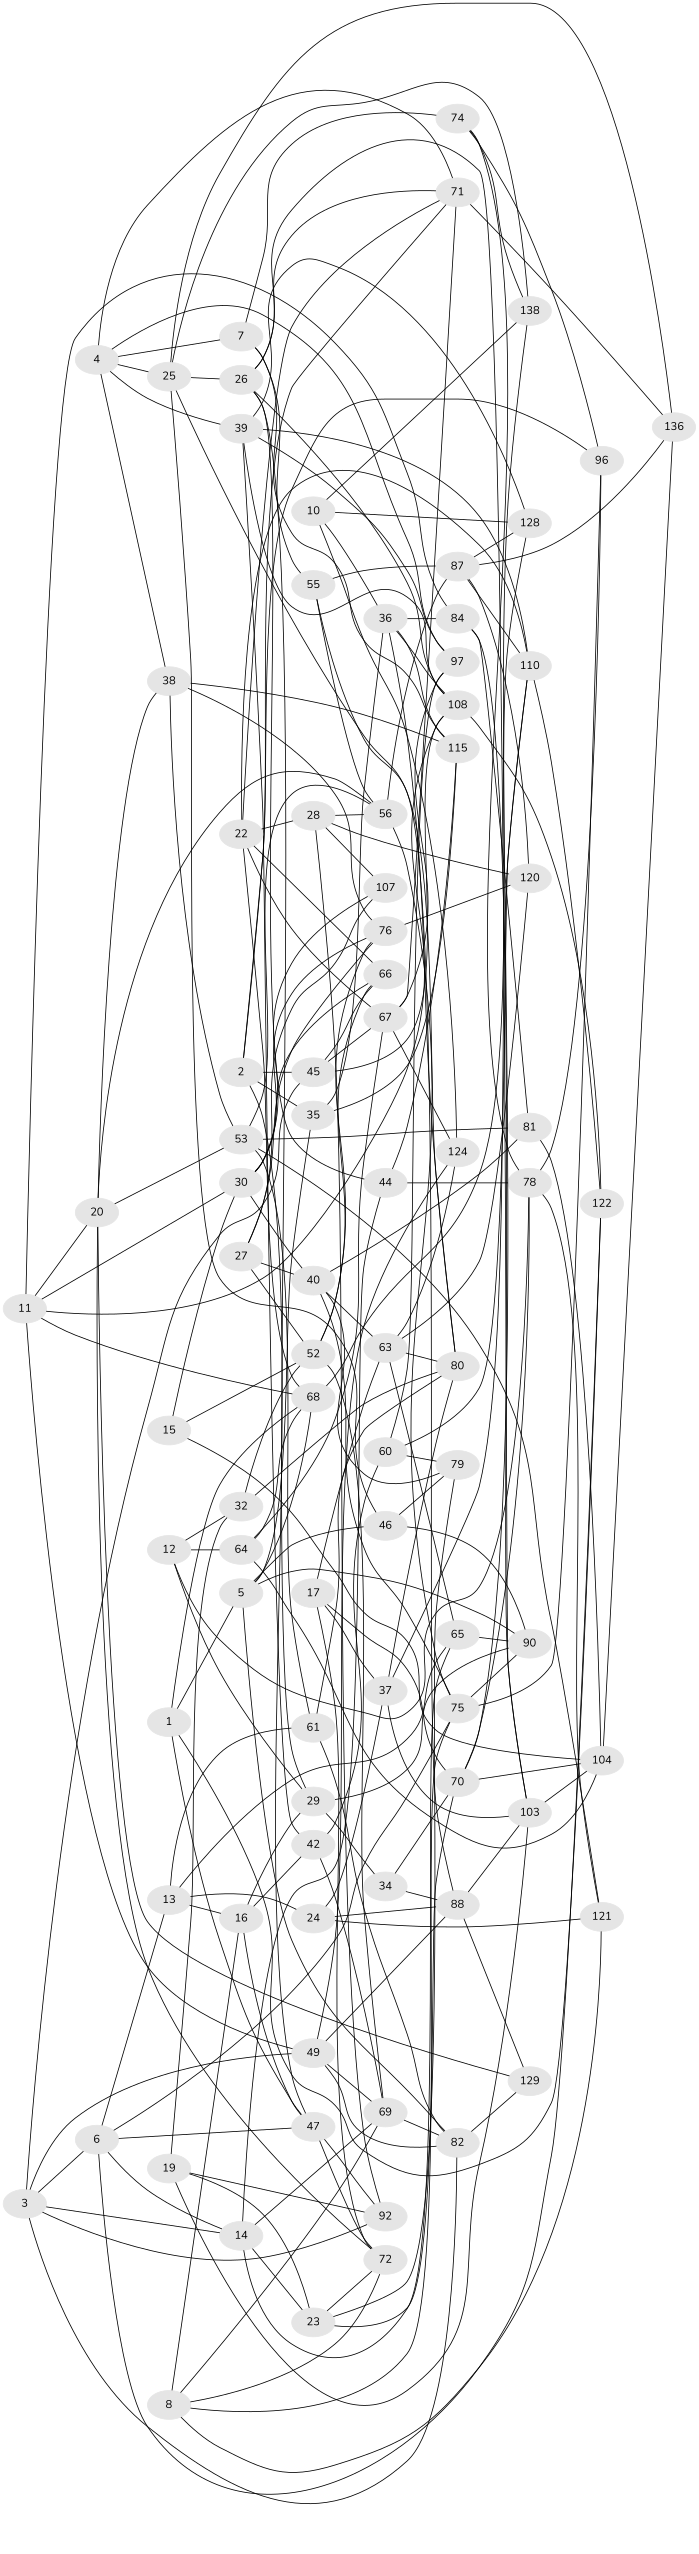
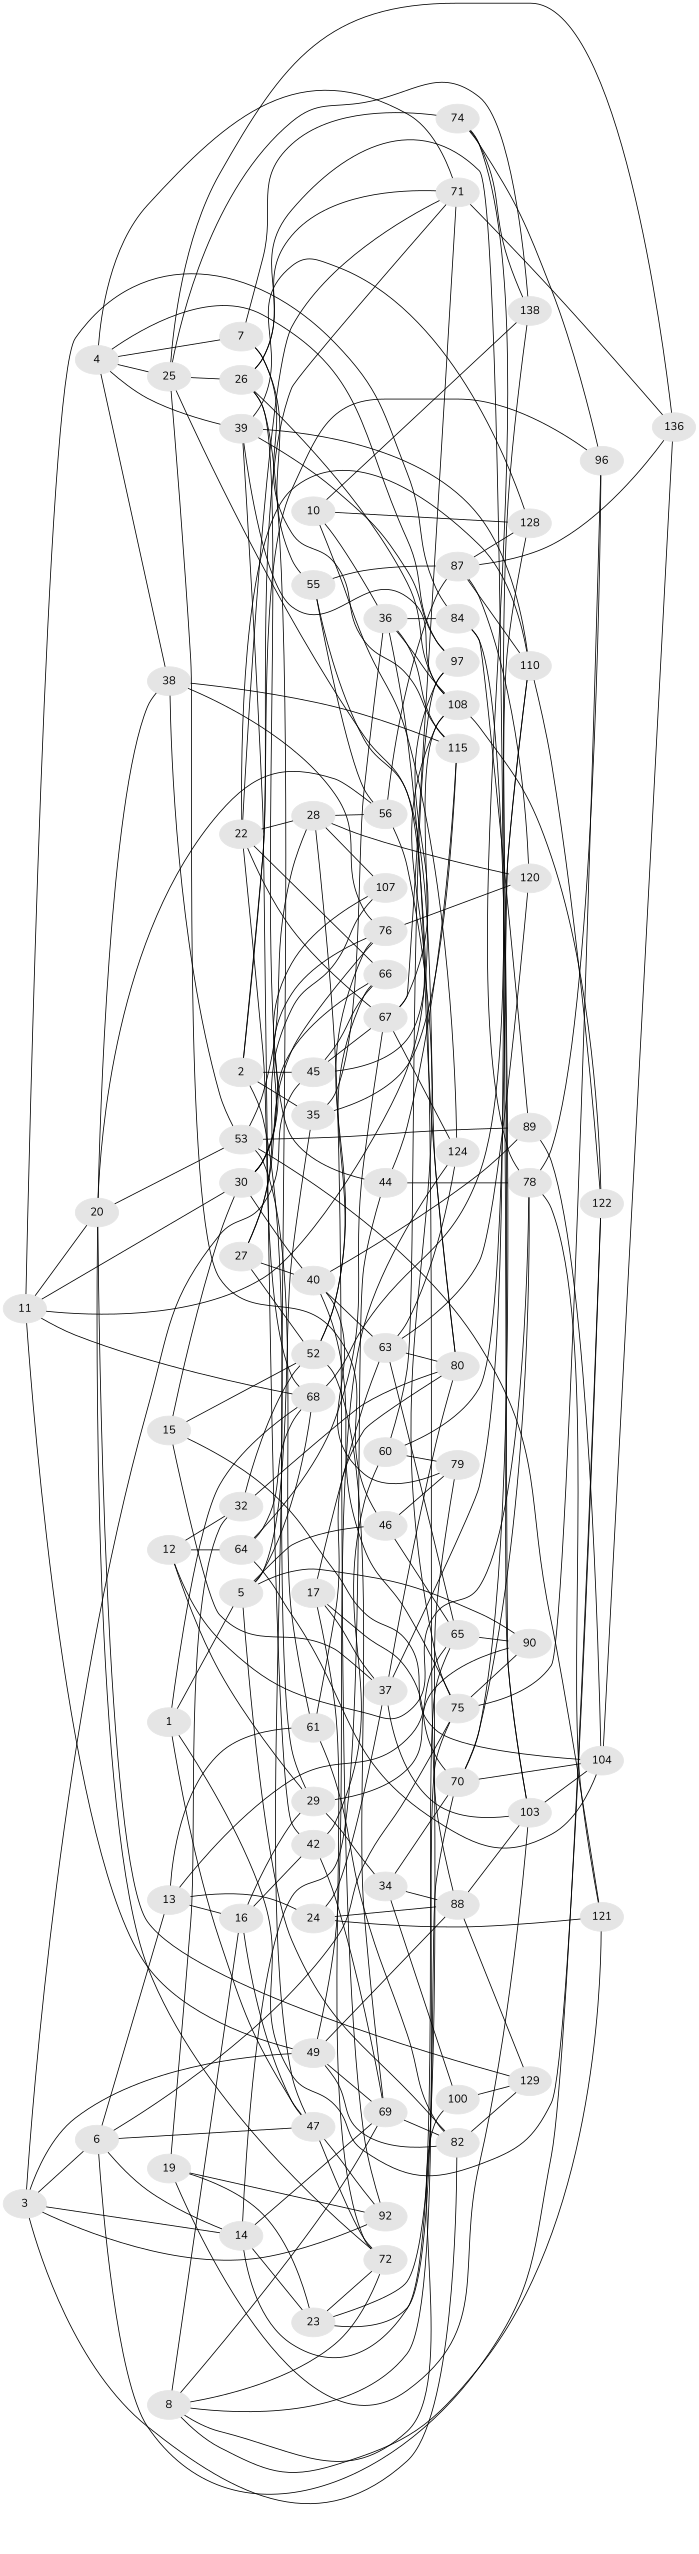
edge "56" -- "53": now "28" -- "53"
node "81": label "81" -> "89"
edge "46" -- "90": now "46" -- "65"
edge "15" -- "37": added
node "100": added
